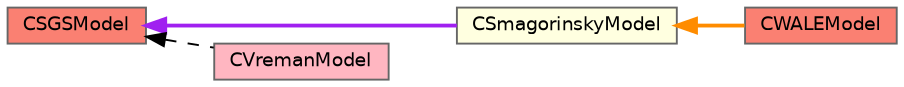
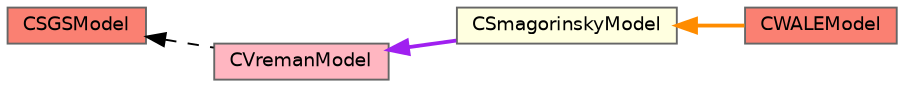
edge "CSmagorinskyModel" -> "CSGSModel": now "CSmagorinskyModel" -> "CVremanModel"
